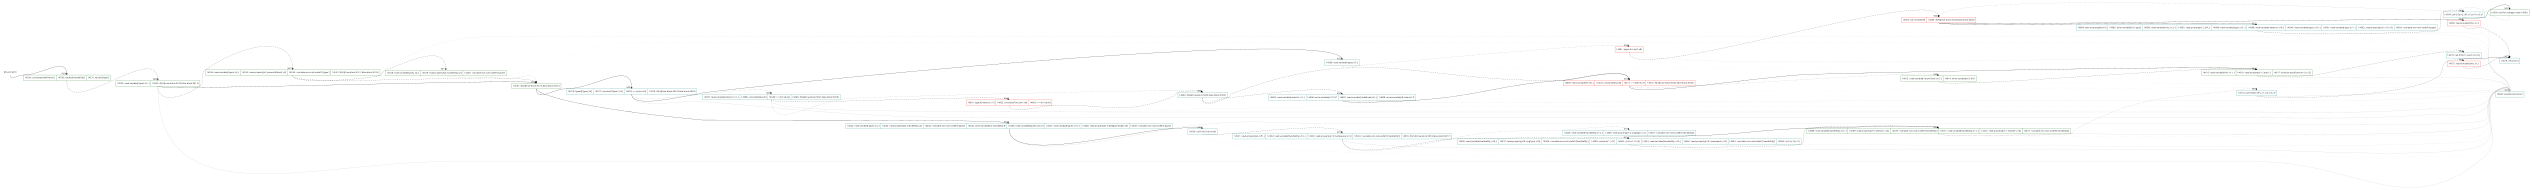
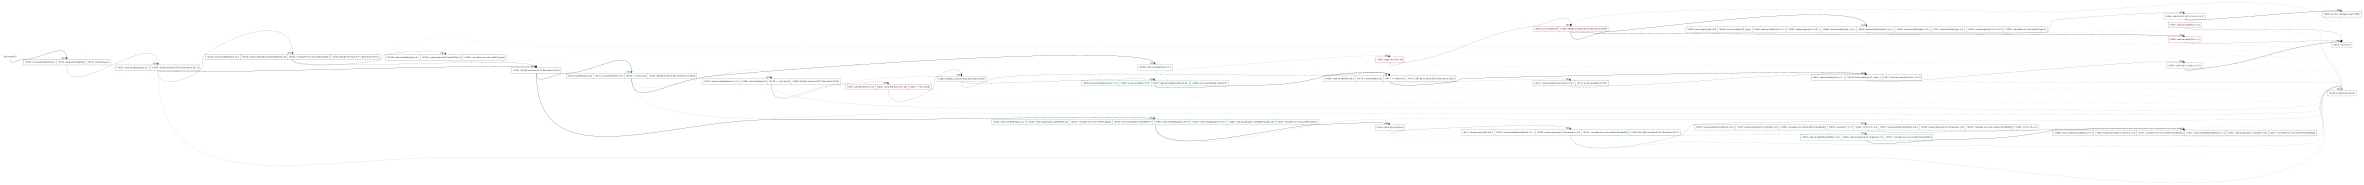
node "14574: call-0:0[v6,'off',v11,v14,v16,-]*": removed
